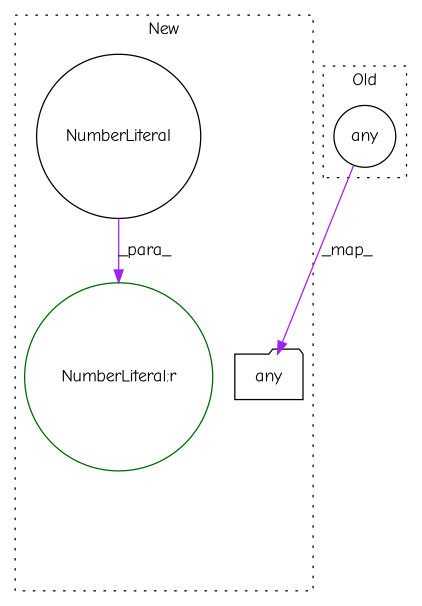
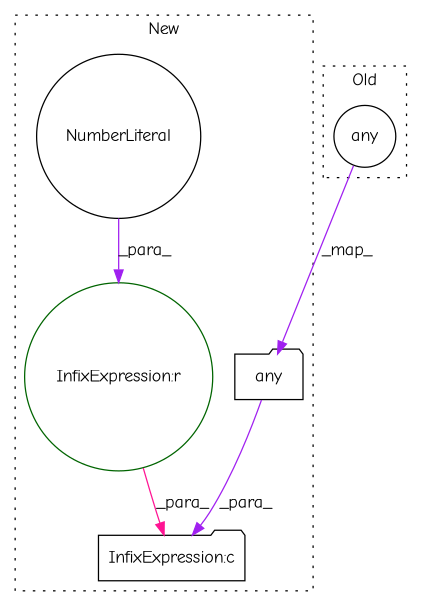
node "NumberLiteral:r": label "NumberLiteral:r" -> "InfixExpression:r"
node "InfixExpression:c": added
